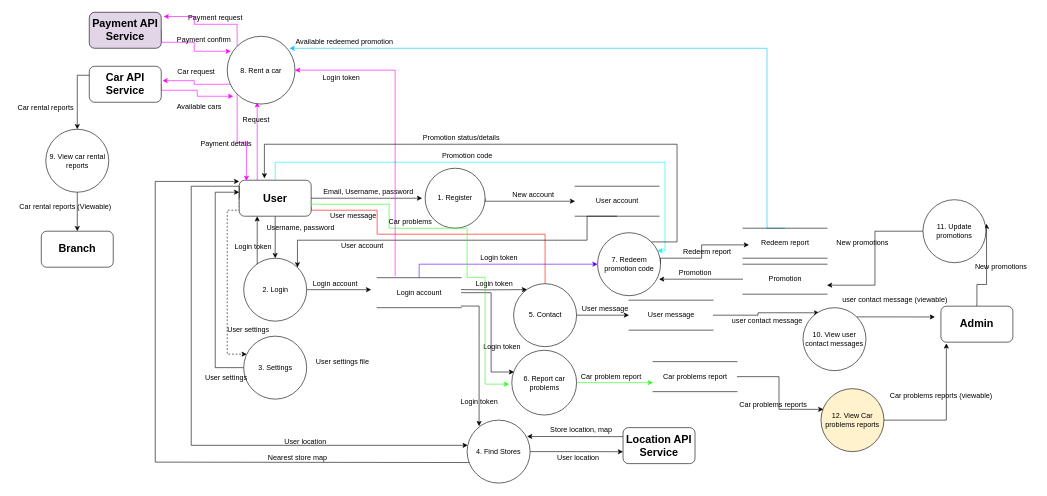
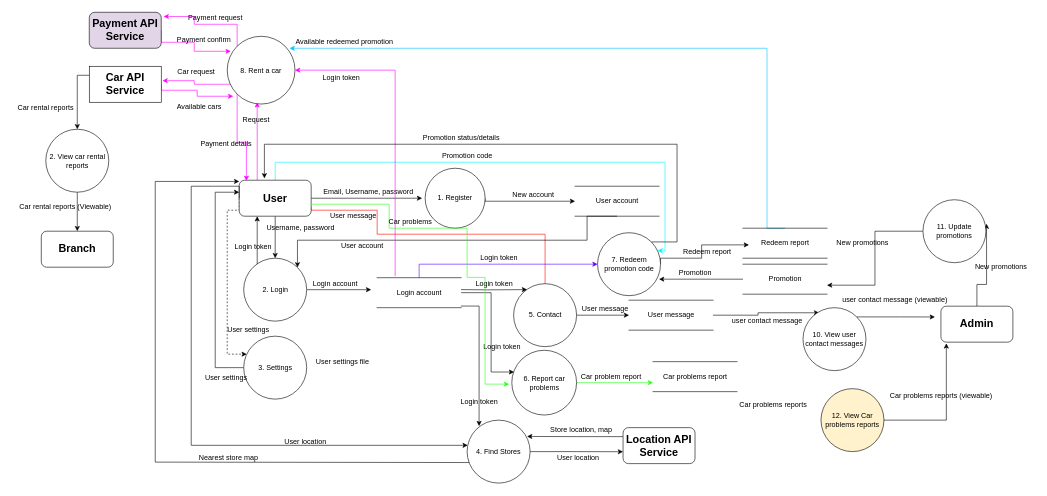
node "Car API Service": shape rounded rectangle -> rectangle
node "9. View car rental reports": label "9. View car rental reports" -> "2. View car rental reports"
edge "Car problems report" -> "12. View Car problems reports": removed
node "Nearest store map": moved (297, 458) -> (228, 458)
